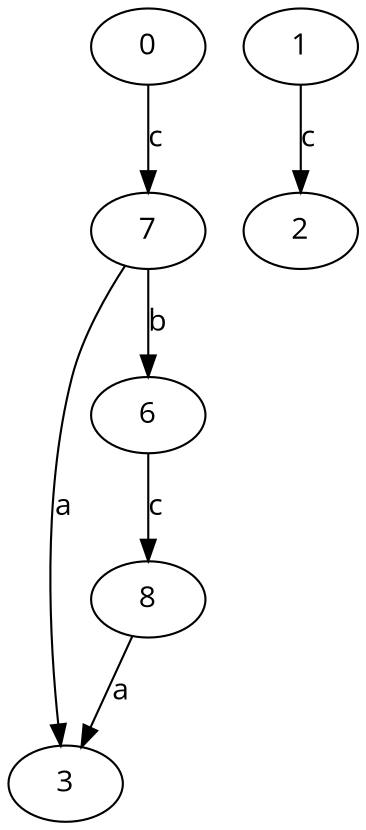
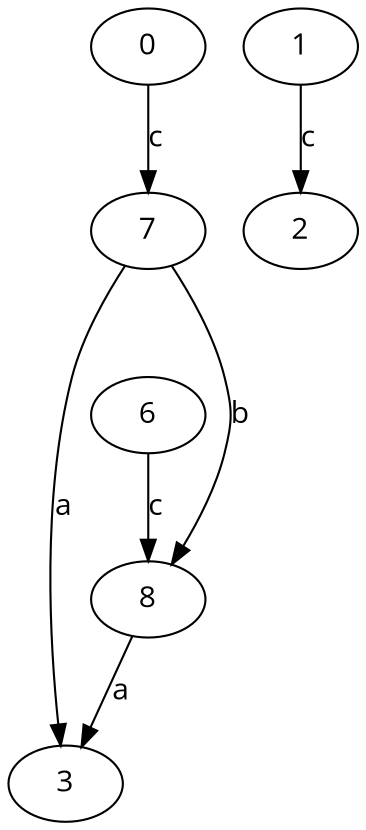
edge "7" -> "6": now "7" -> "8"
